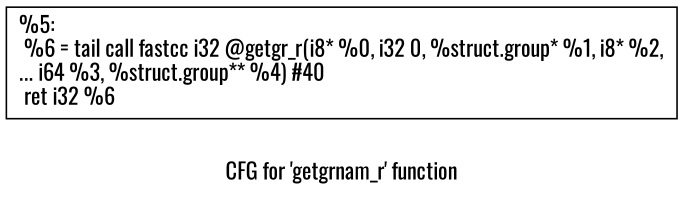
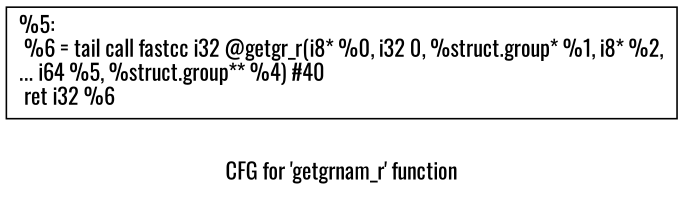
node "%5:": text "... i64 %3, %struct.group** %4) #40" -> "... i64 %5, %struct.group** %4) #40"
